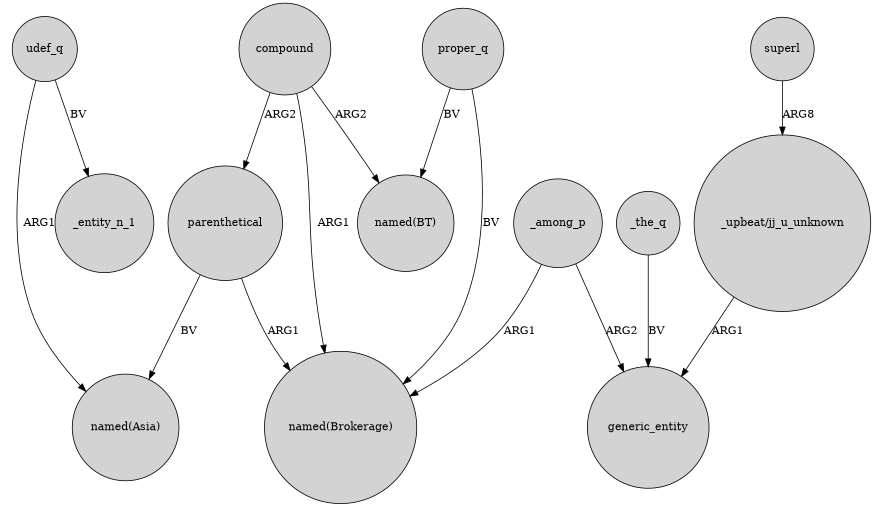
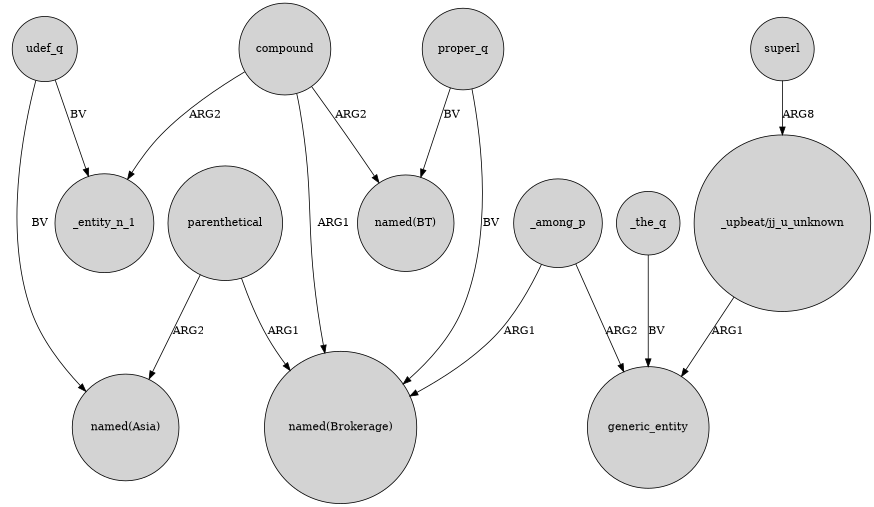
edge "compound" -> "parenthetical": now "compound" -> "_entity_n_1"
edge "udef_q" -> "named(Asia)": label "ARG1" -> "BV"
edge "parenthetical" -> "named(Asia)": label "BV" -> "ARG2"
